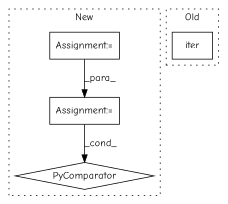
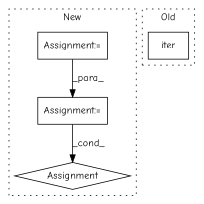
node "PyComparator": label "PyComparator" -> "Assignment"
